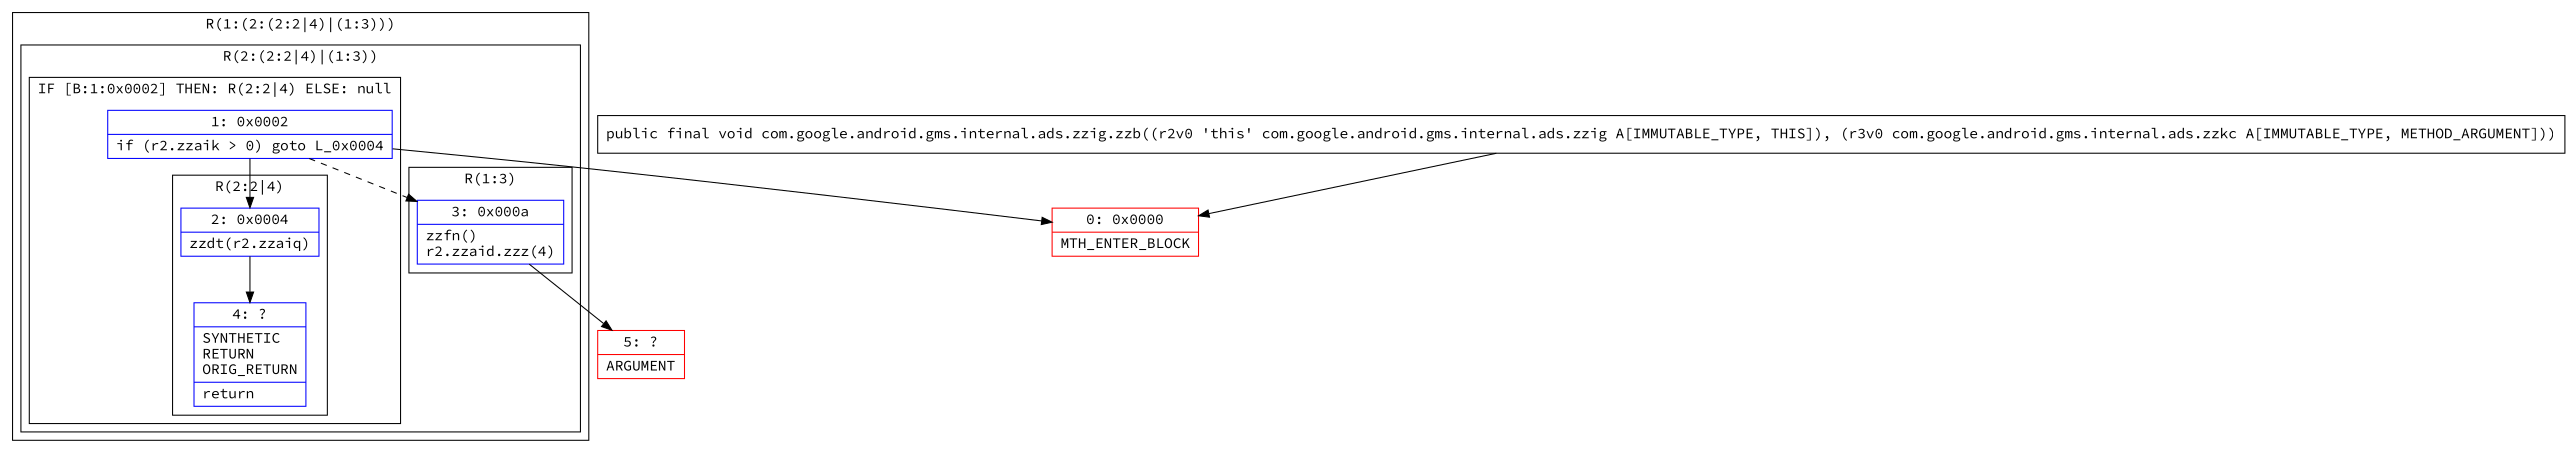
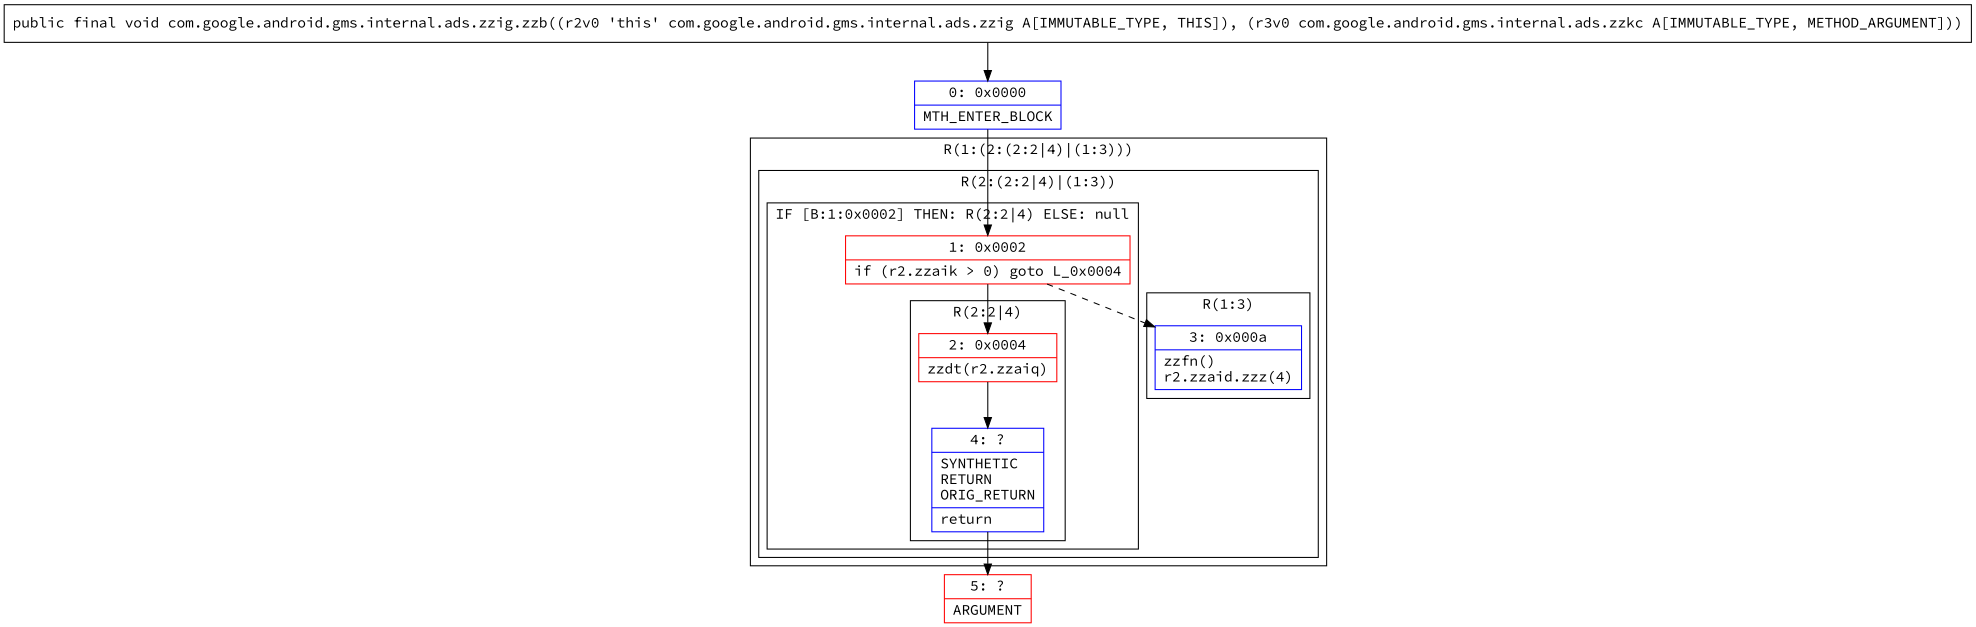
node "1: 0x0002": color blue -> red
edge "1: 0x0002" -> "0: 0x0000": reversed
node "2: 0x0004": color blue -> red
node "0: 0x0000": color red -> blue
edge "3: 0x000a" -> "5: ?": now "4: ?" -> "5: ?"
